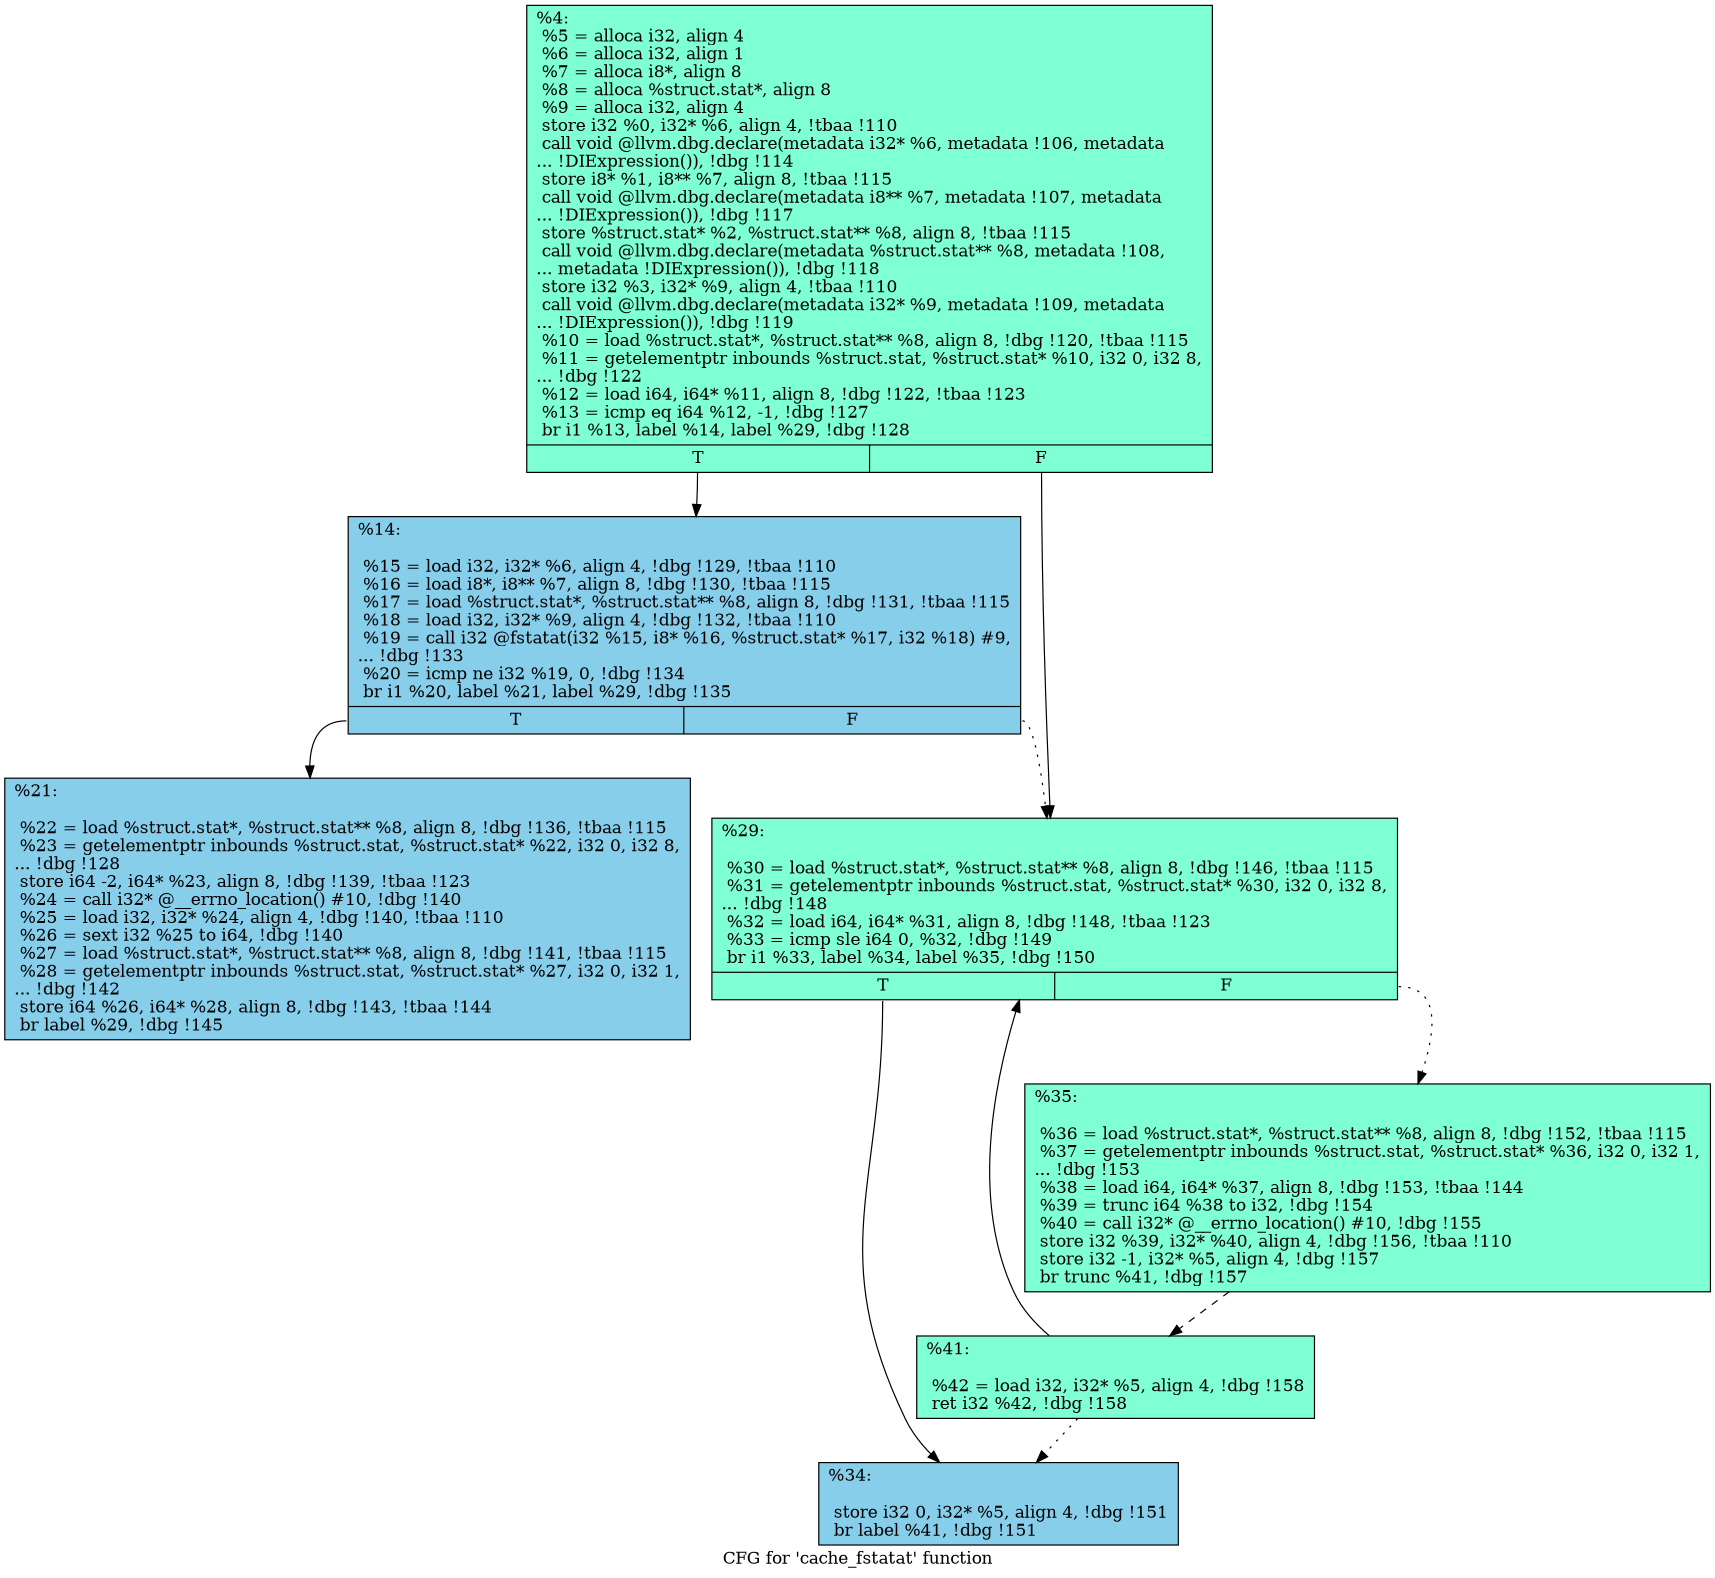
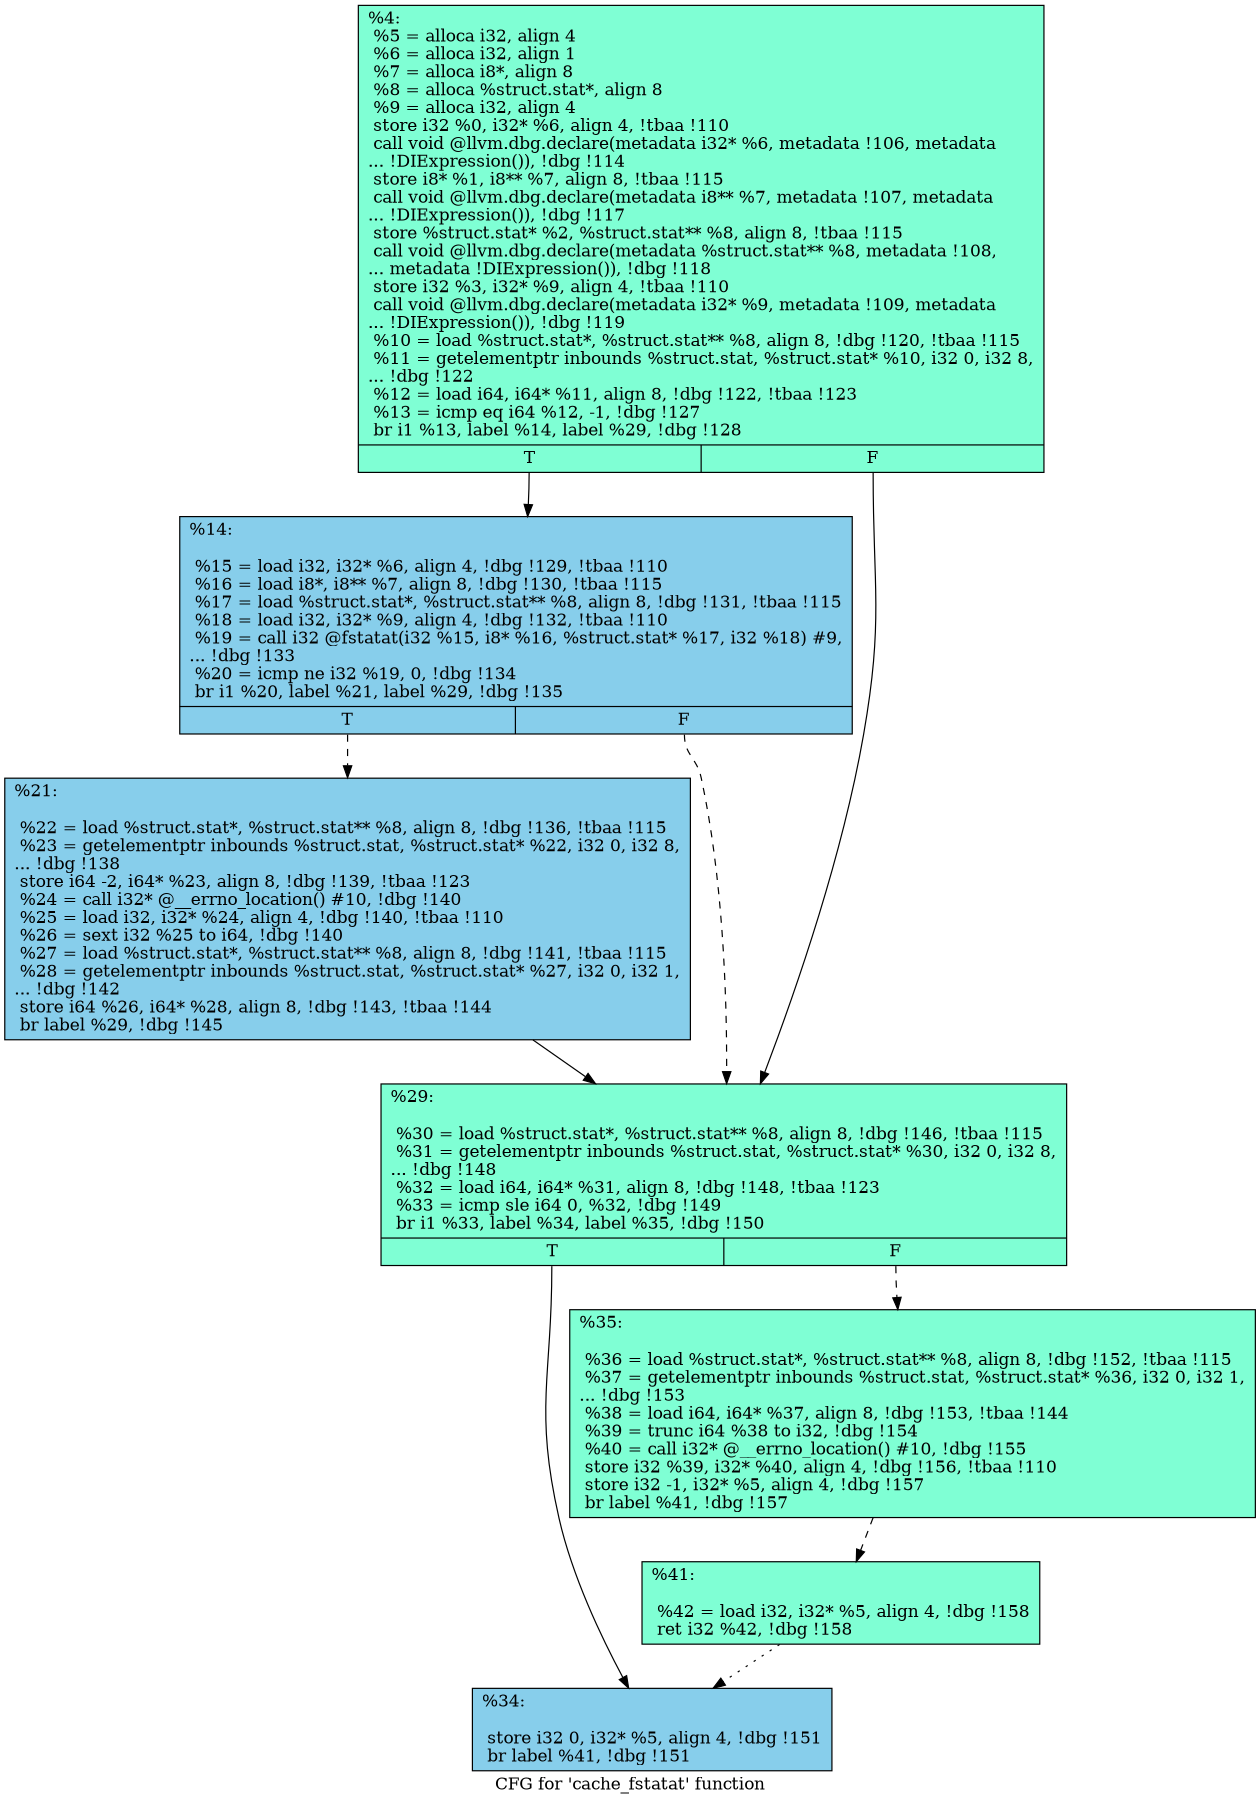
edge "%14:" -> "%21:": style solid -> dashed
edge "%14:" -> "%29:": style dotted -> dashed
node "%21:": text "... !dbg !128" -> "... !dbg !138"
edge "%29:" -> "%35:": style dotted -> dashed
edge "%41:" -> "%29:": now "%21:" -> "%29:"
node "%35:": text "br trunc %41, !dbg !157" -> "br label %41, !dbg !157"
